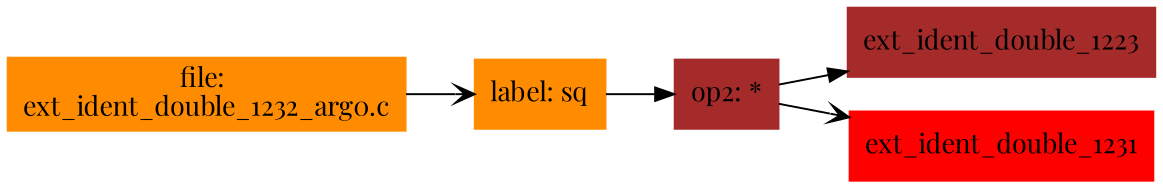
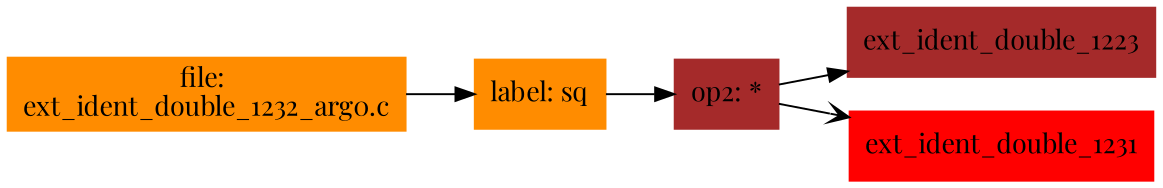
edge "file: ext_ident_double_1232_arg0.c" -> "label: sq": arrowhead vee -> normal
